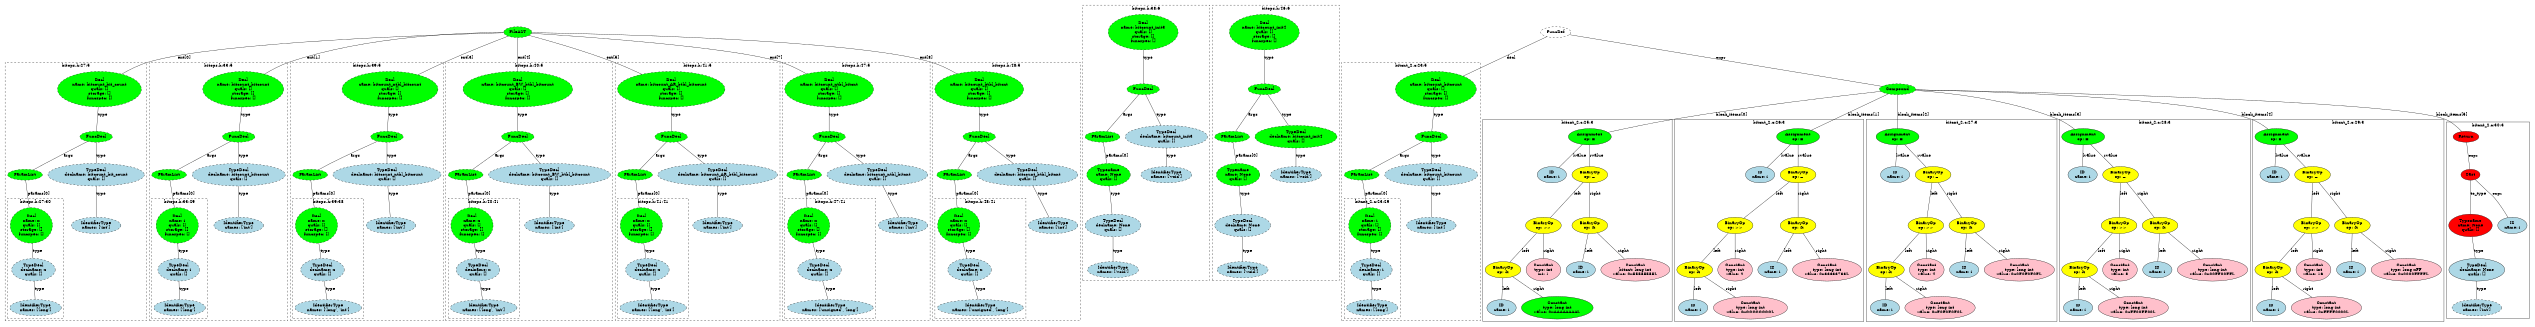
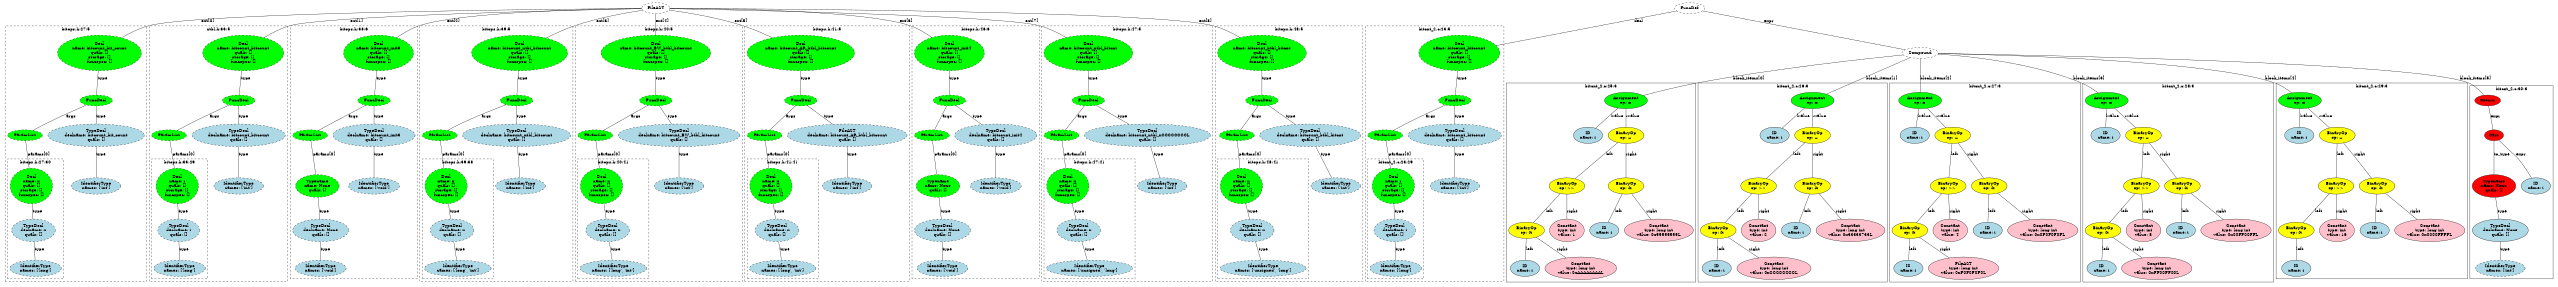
edge "FileAST" -- "Decl name: bitcount_init3 quals: [] storage: [] funcspec: []": added, label "ext[2]"
edge "FileAST" -- "Decl name: bitcount_init4 quals: [] storage: [] funcspec: []": added, label "ext[6]"
node "FileAST": fillcolor green -> white
cluster "bitops.h:33:5": label "bitops.h:33:5" -> "ntbl.h:33:5"
node "Compound": fillcolor green -> white
node "TypeDecl declname: bitcount_init4 quals: []": fillcolor green -> lightblue
node "TypeDecl declname: bitcount_AR_btbl_bitcount quals: []": label "TypeDecl declname: bitcount_AR_btbl_bitcount quals: []" -> "FileAST declname: bitcount_AR_btbl_bitcount quals: []"
node "TypeDecl declname: bitcount_ntbl_bitcnt quals: []": label "TypeDecl declname: bitcount_ntbl_bitcnt quals: []" -> "TypeDecl declname: bitcount_ntbl_xCCCCCCCCL quals: []"
node "Constant type: int int: 1": label "Constant type: int int: 1" -> "Constant type: int value: 1"
node "Constant bitcnt: long int value: 0x55555555L": label "Constant bitcnt: long int value: 0x55555555L" -> "Constant type: long int value: 0x55555555L"
node "Constant type: long xFF value: 0x0000FFFFL": label "Constant type: long xFF value: 0x0000FFFFL" -> "Constant type: long int value: 0x0000FFFFL"
node "Constant type: long int value: 0xAAAAAAAAL": fillcolor green -> pink
node "Constant type: long int value: 0xF0F0F0F0L": label "Constant type: long int value: 0xF0F0F0F0L" -> "FileAST type: long int value: 0xF0F0F0F0L"
node "Constant type: long int value: 0xFFFF0000L": removed
